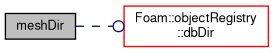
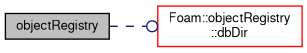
node "meshDir": label "meshDir" -> "objectRegistry"
